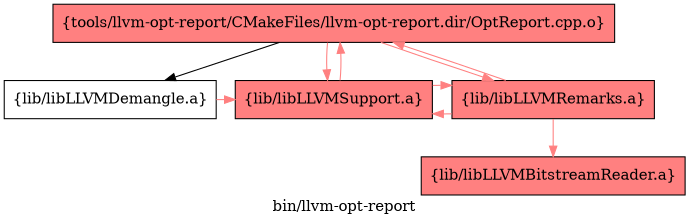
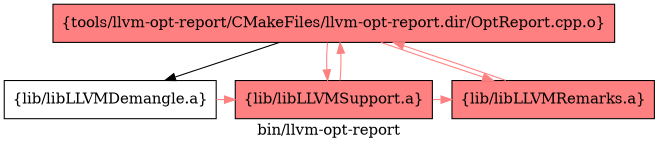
edge "{lib/libLLVMRemarks.a}" -> "{lib/libLLVMSupport.a}": removed
node "{lib/libLLVMBitstreamReader.a}": removed
